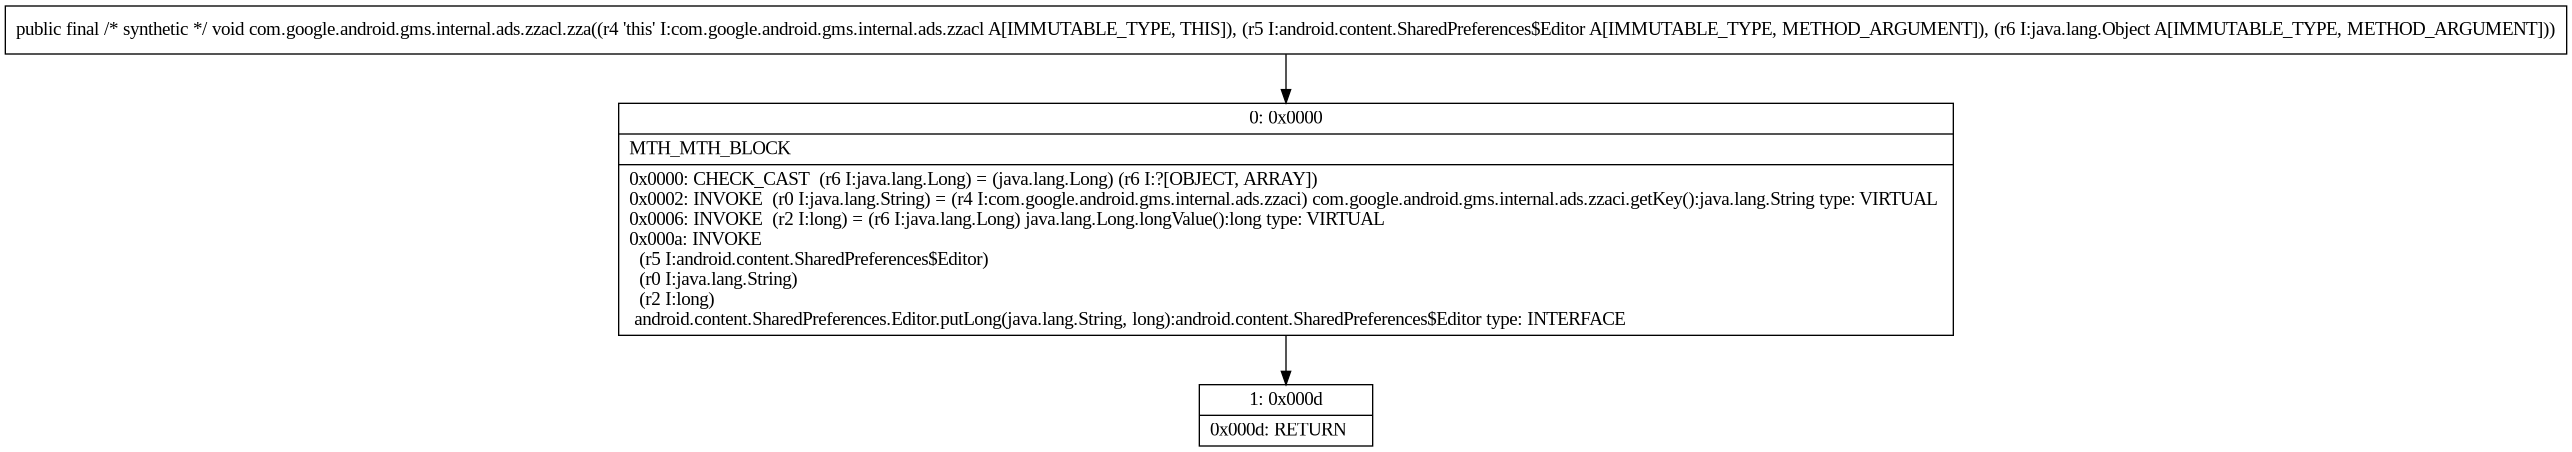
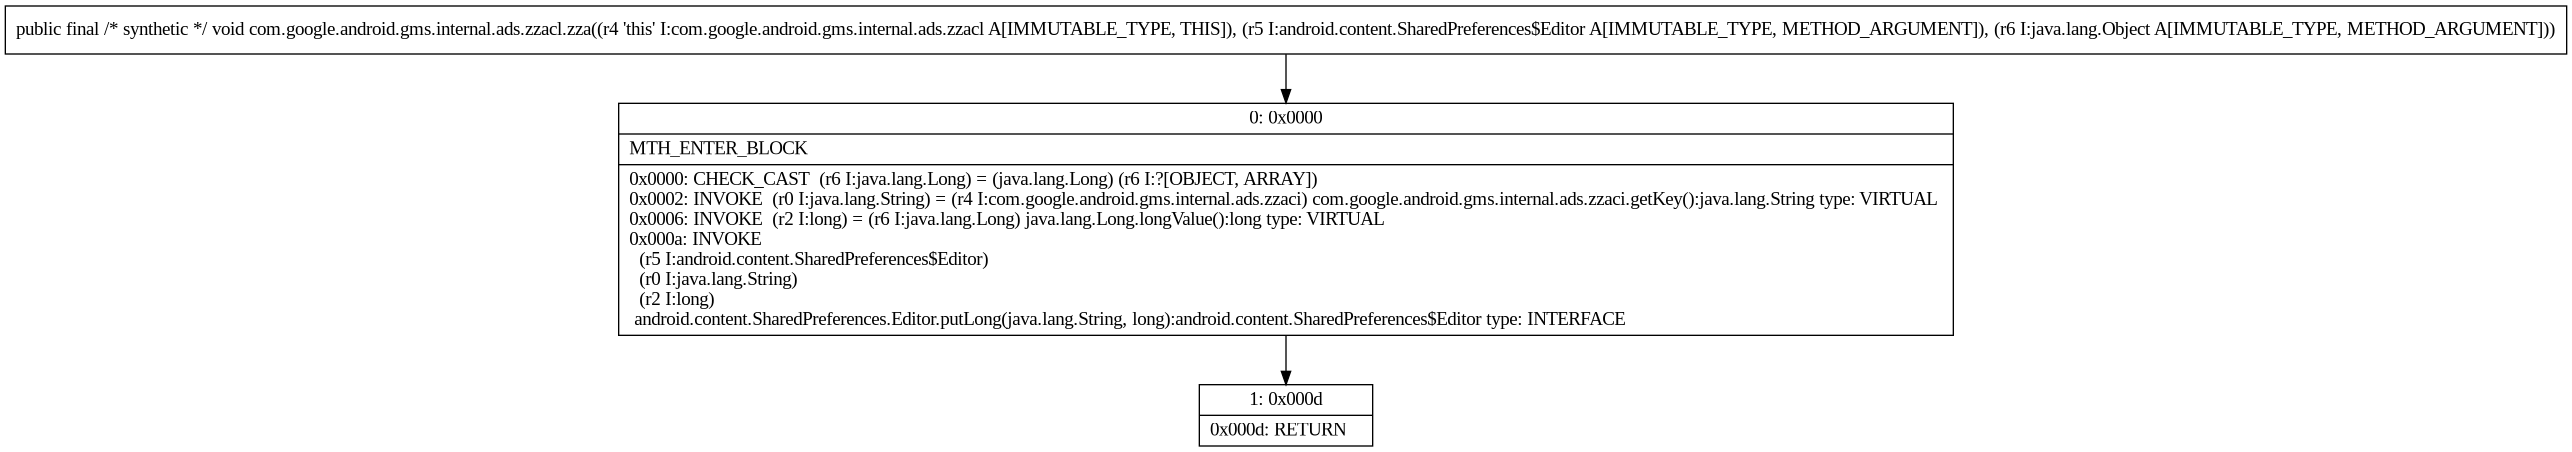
node "0: 0x0000": text "MTH_MTH_BLOCK" -> "MTH_ENTER_BLOCK"
